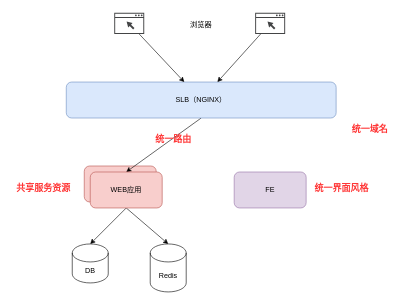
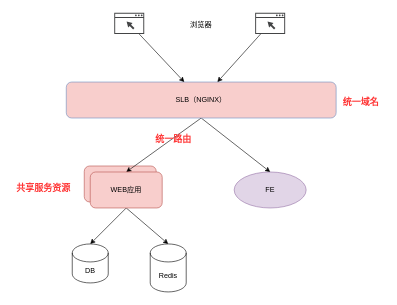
node "SLB（NGINX）": fillcolor #dae8fc -> #f8cecc
node "统一域名": moved (370, 128) -> (361, 101)
edge "SLB（NGINX）" -> "FE": added
node "统一界面风格": removed
node "FE": shape rounded rectangle -> ellipse
